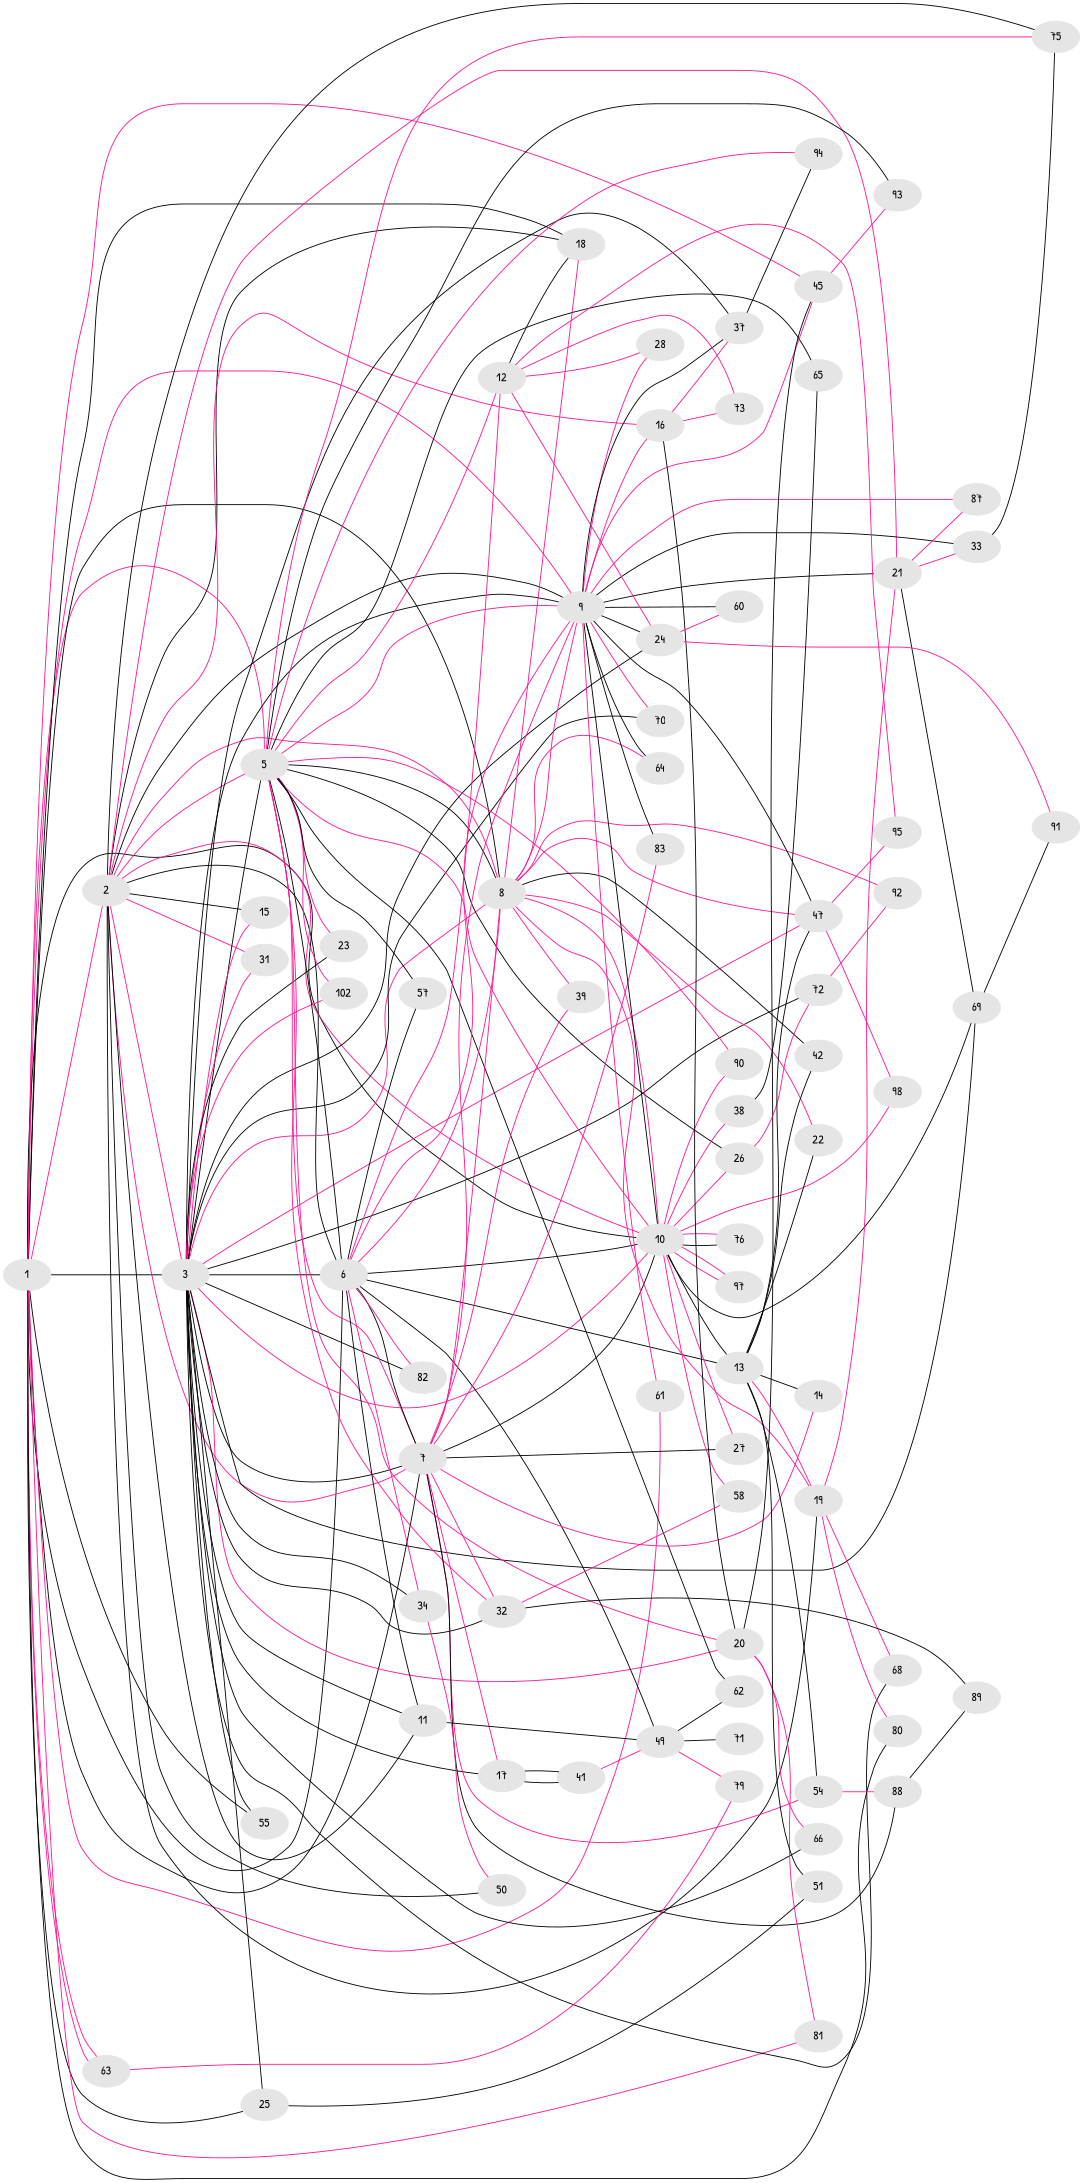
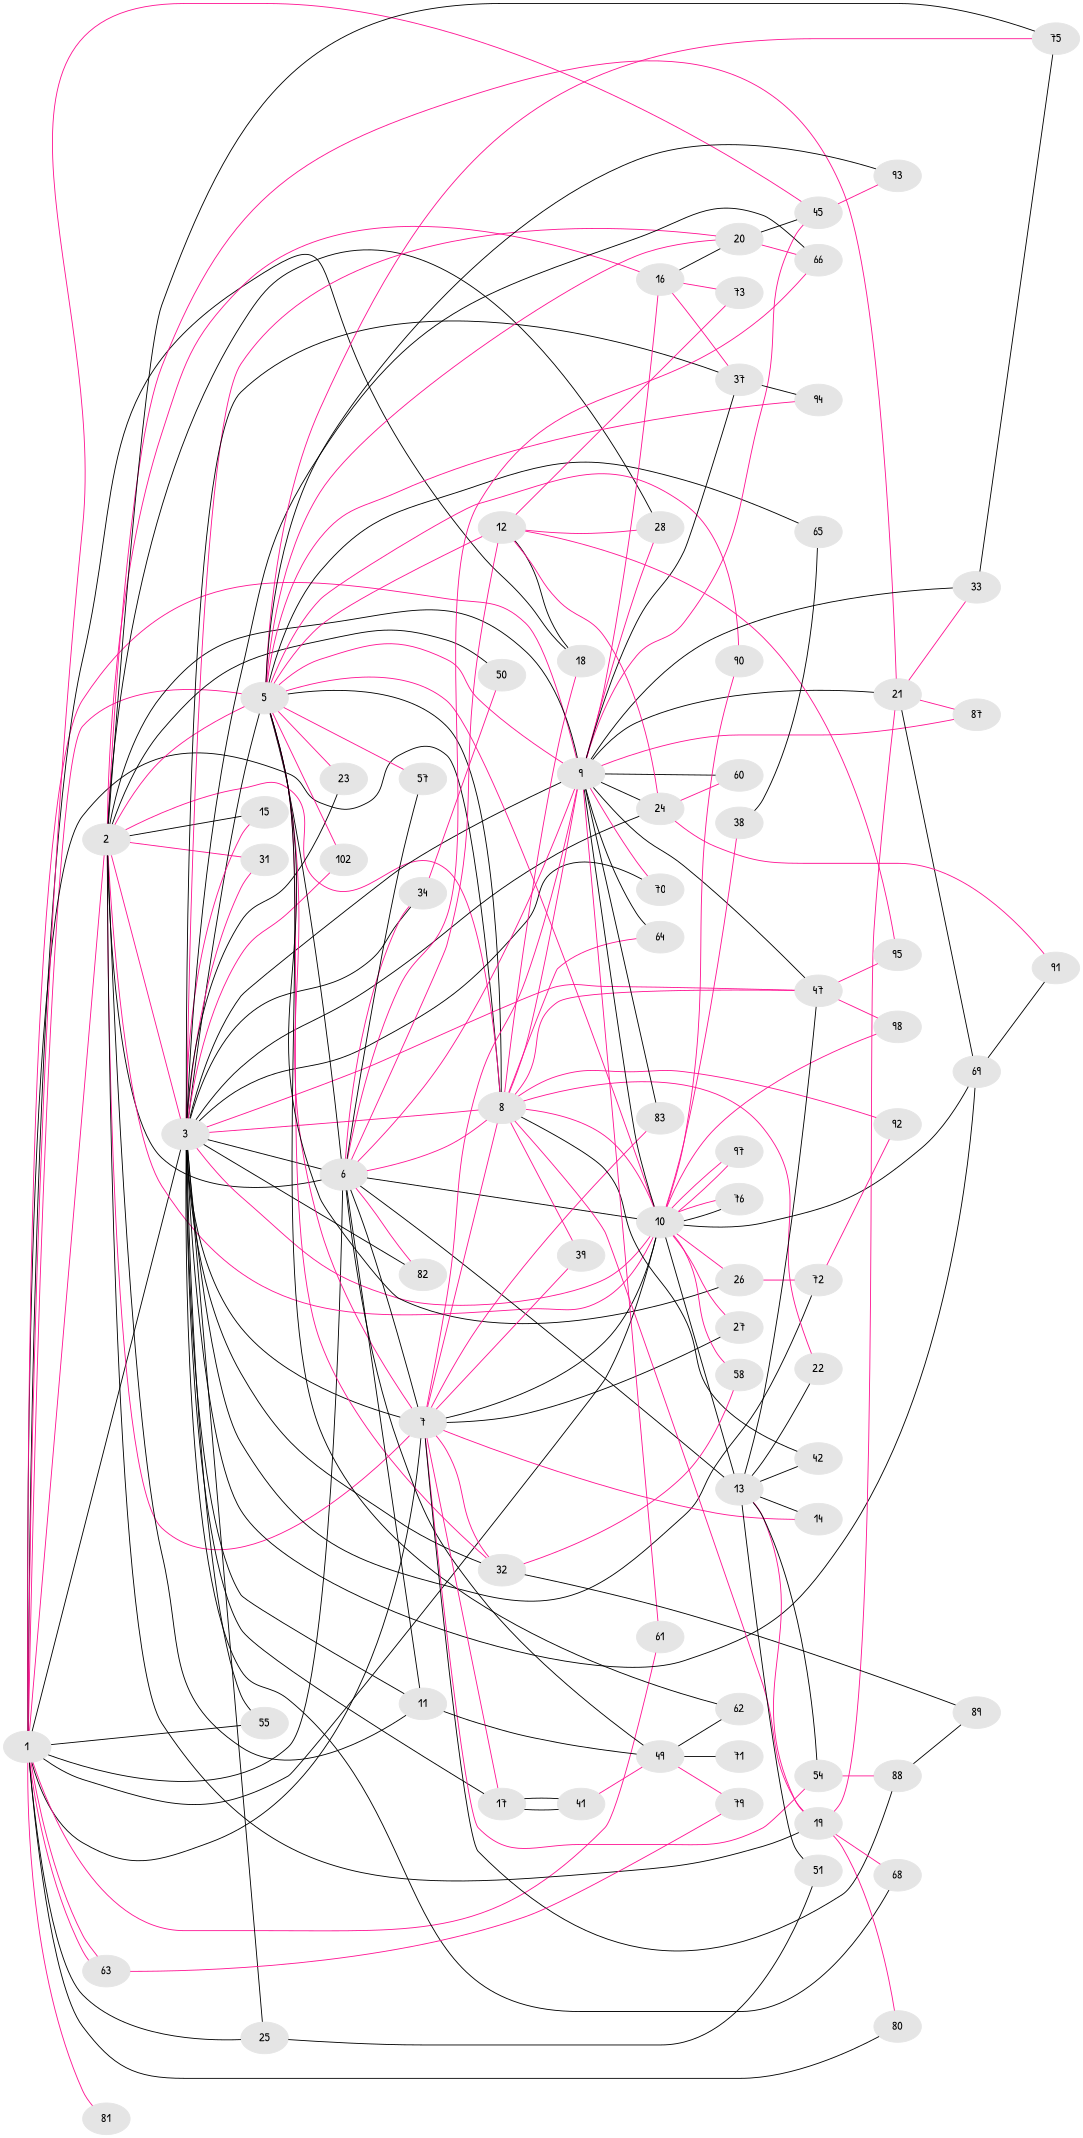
edge "18" -- "2": now "28" -- "2"
edge "66" -- "6": added
edge "5" -- "57": color black -> deeppink
edge "20" -- "81": removed
